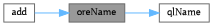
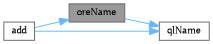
edge "add" -> "qlName": added
